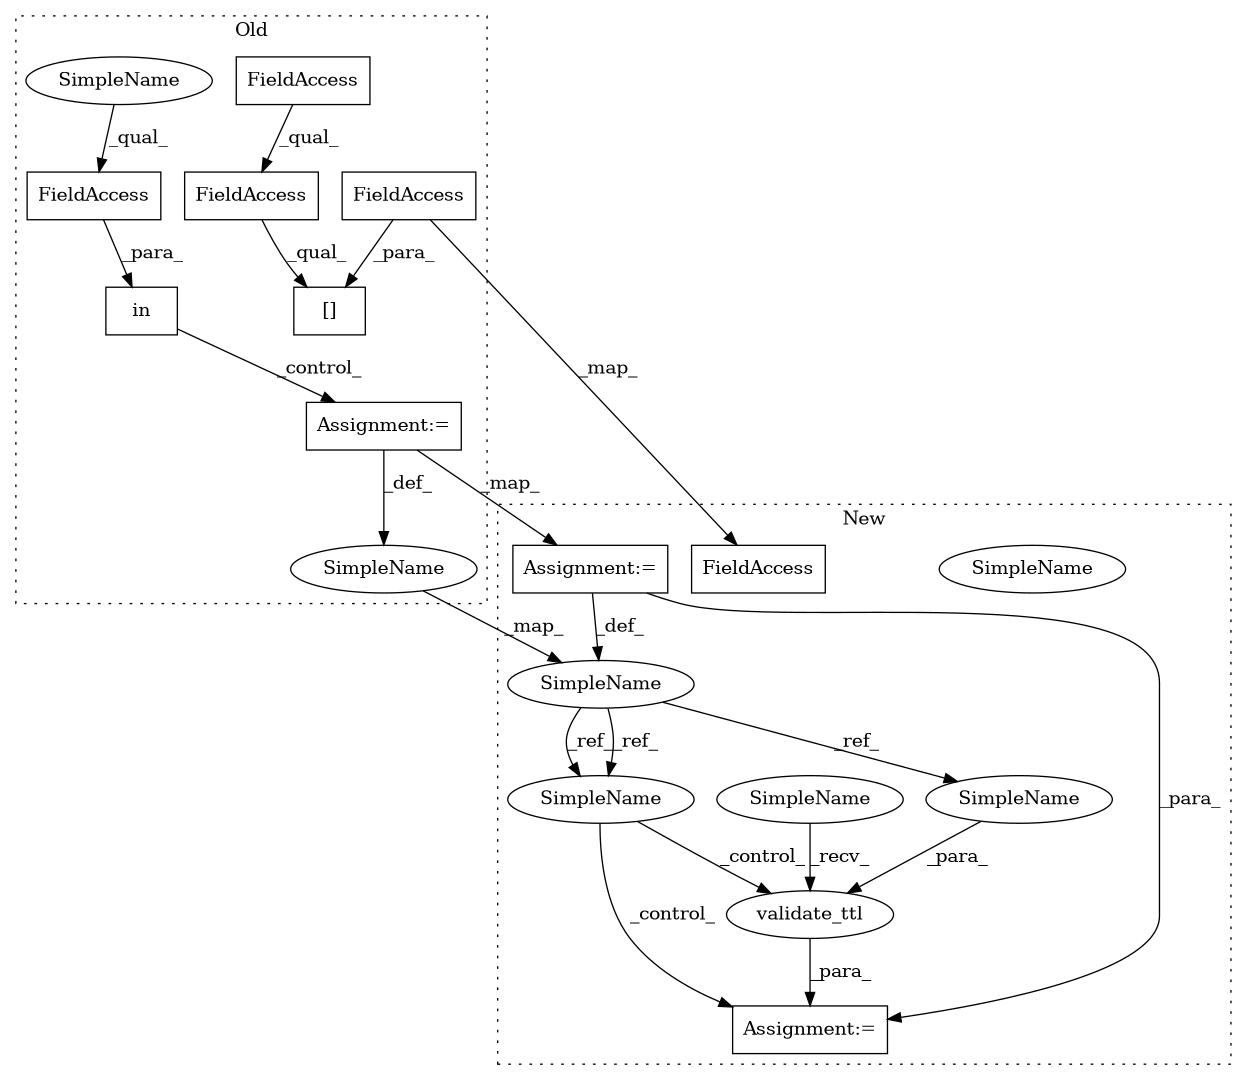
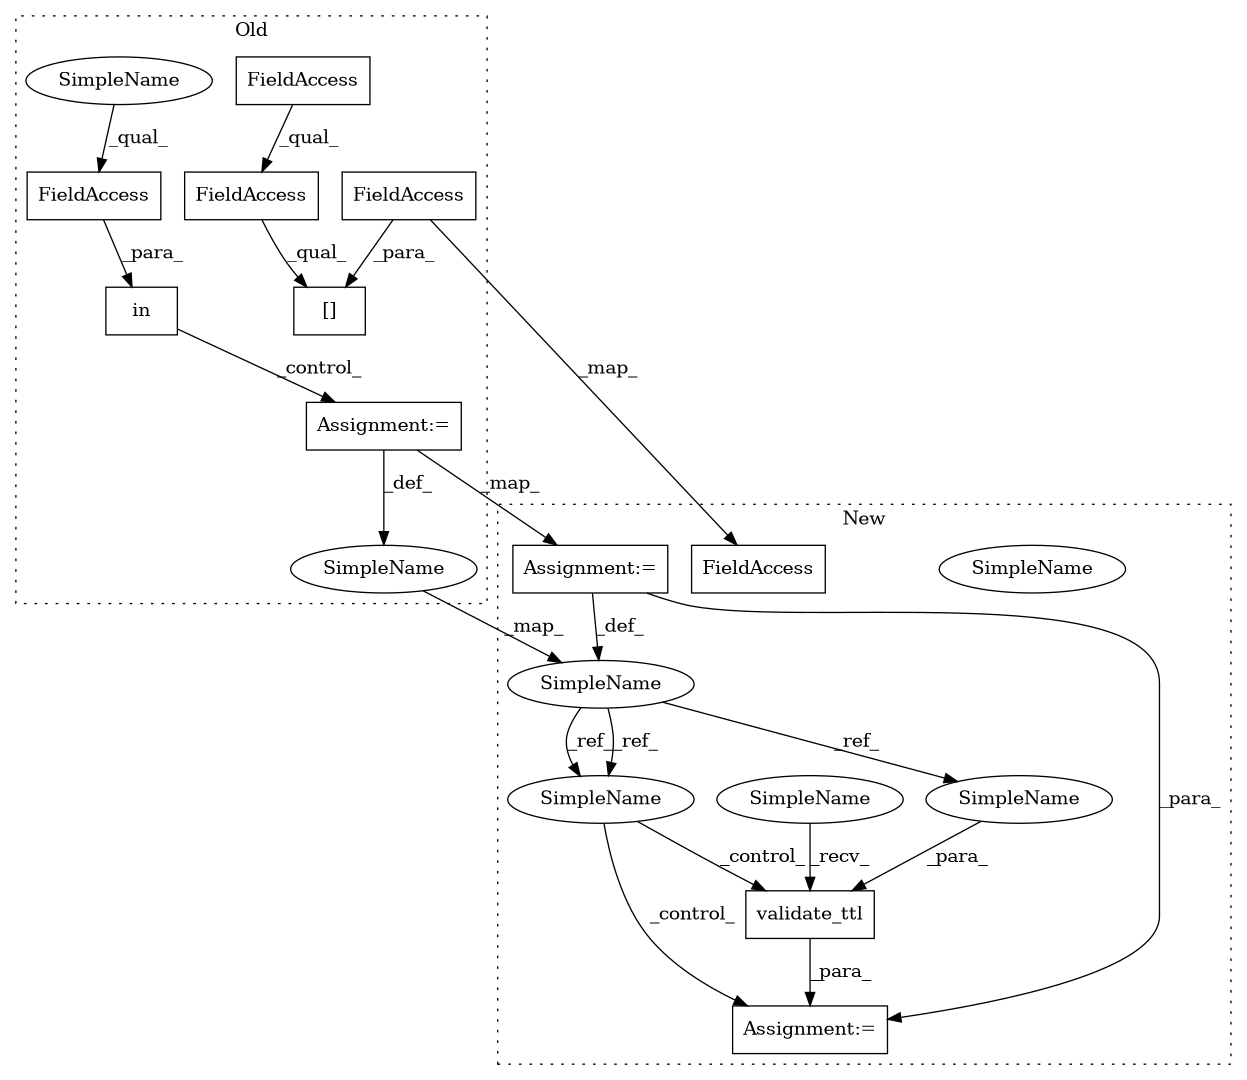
node "validate_ttl": shape ellipse -> box
